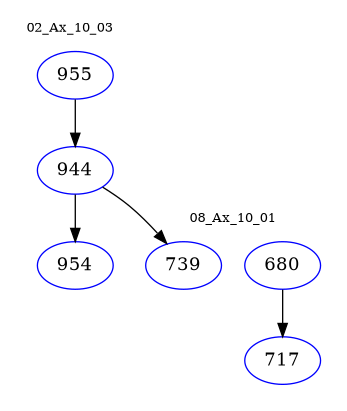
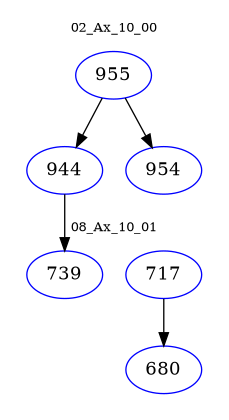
cluster "02_Ax_10_03": label "02_Ax_10_03" -> "02_Ax_10_00"
edge "944" -> "954": now "955" -> "954"
edge "680" -> "717": reversed
